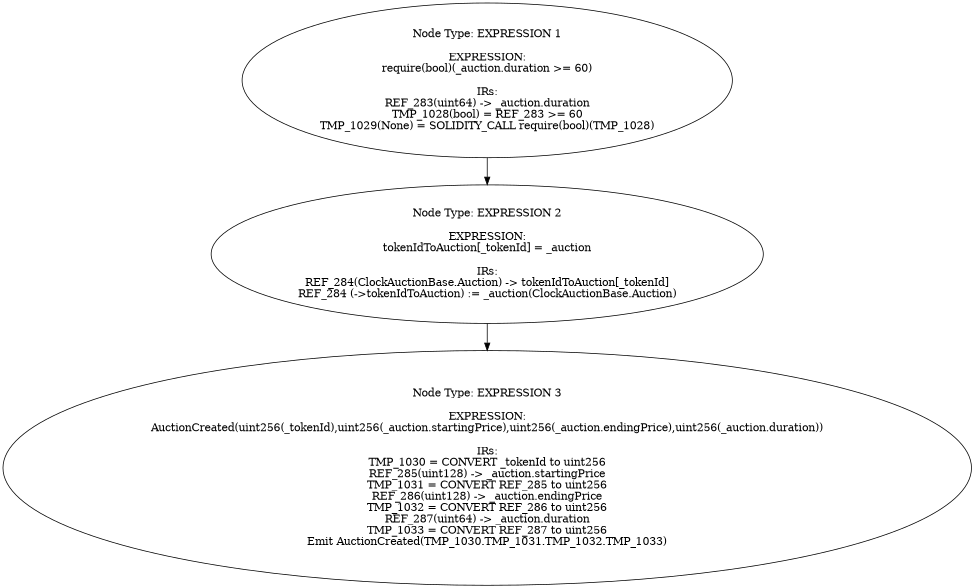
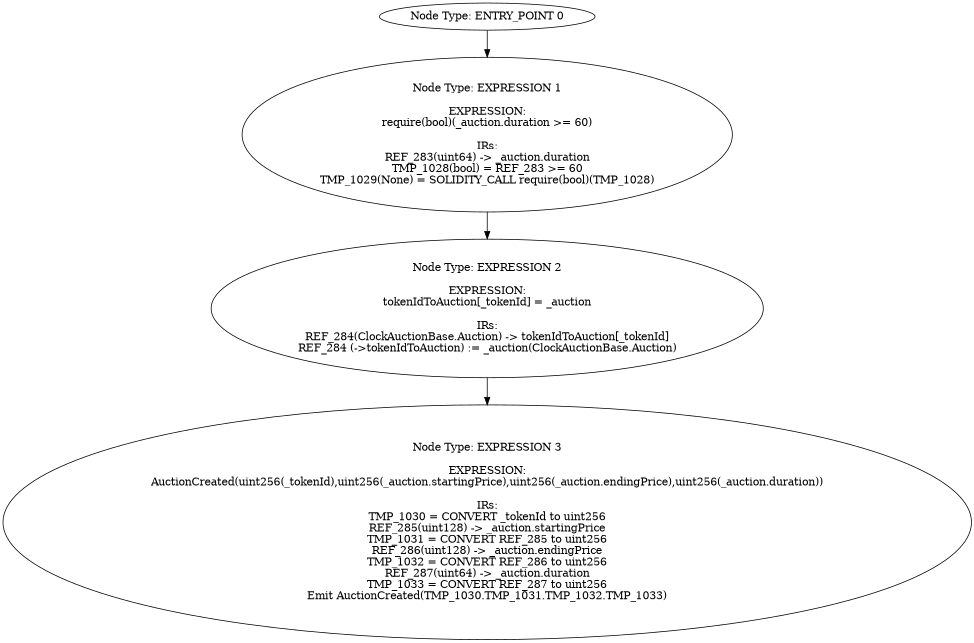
node "Node Type: ENTRY_POINT 0": added
